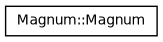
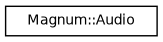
node "Magnum::Magnum": label "Magnum::Magnum" -> "Magnum::Audio"
